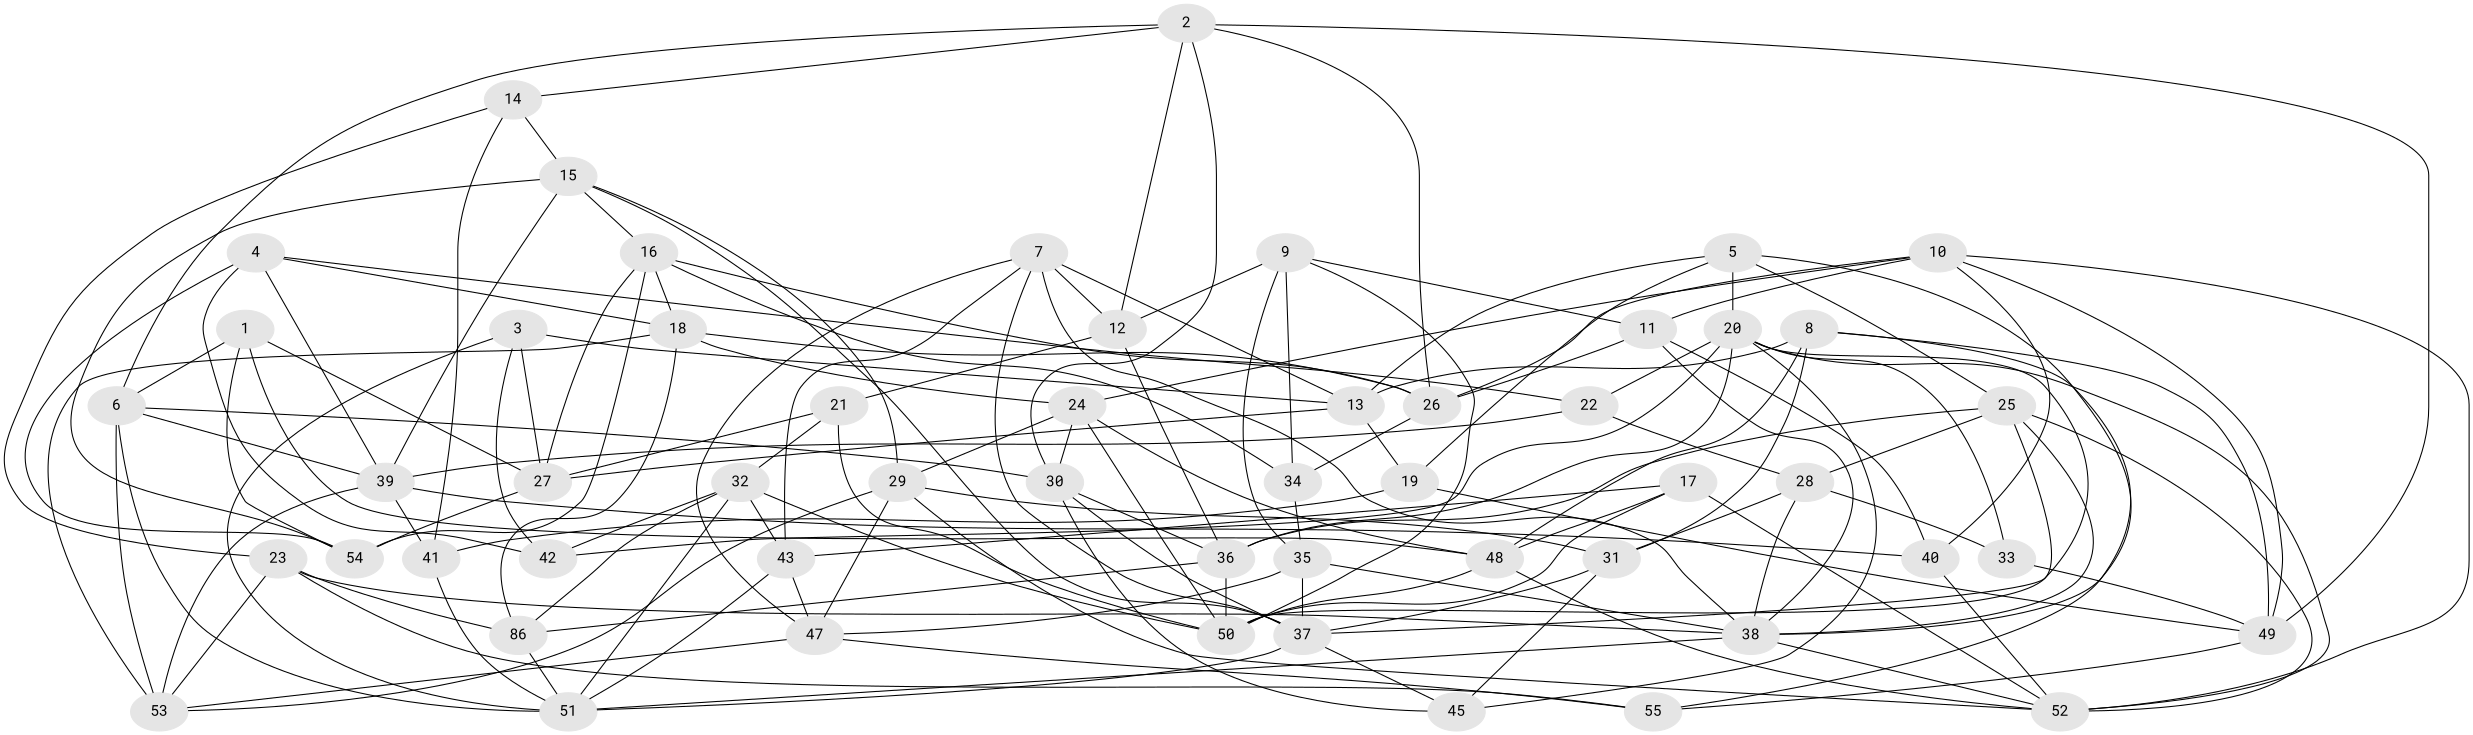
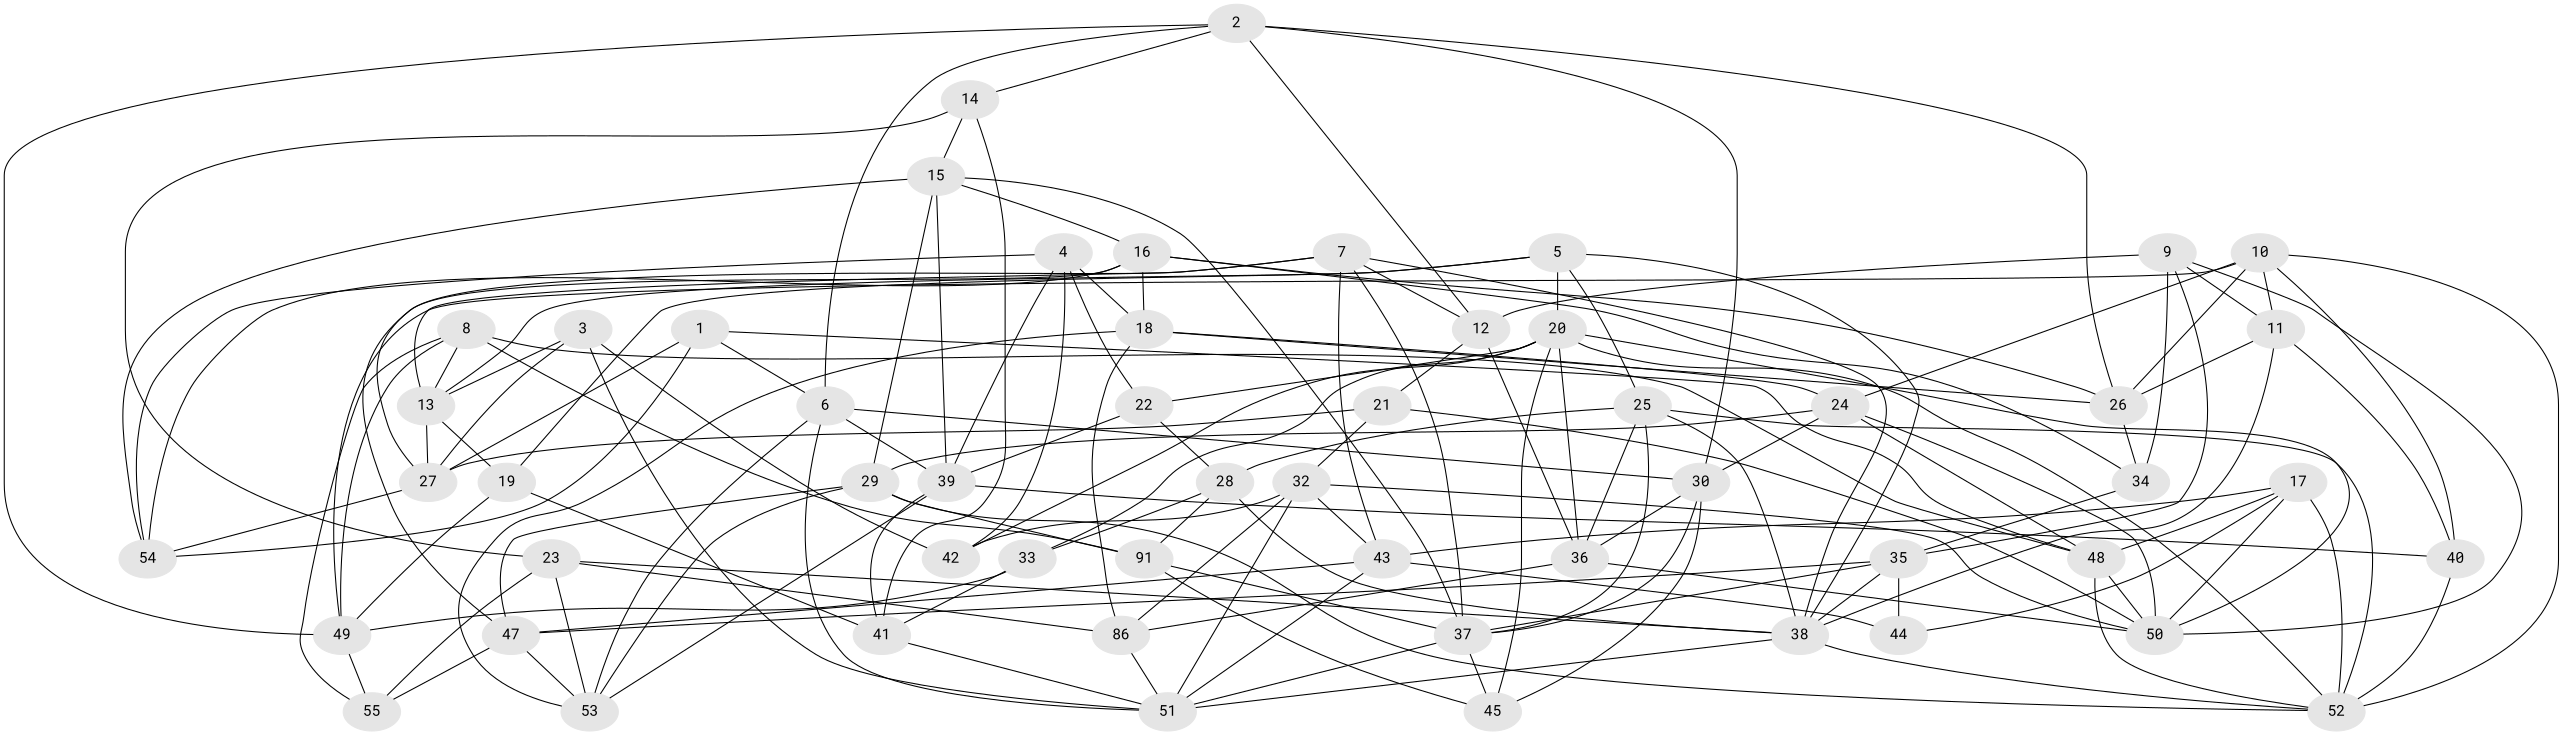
node "31": label "31" -> "91"
edge "33" -- "41": added
node "44": added
